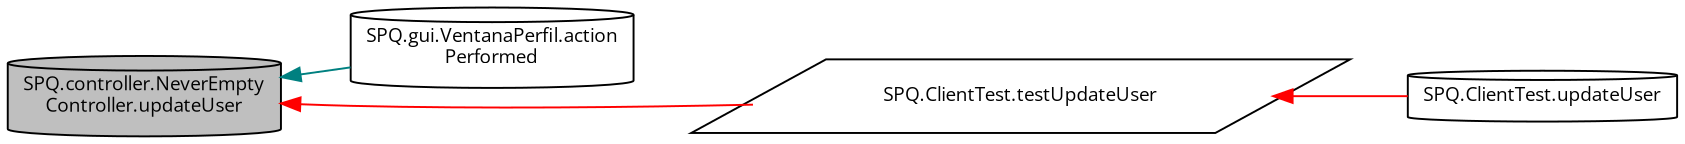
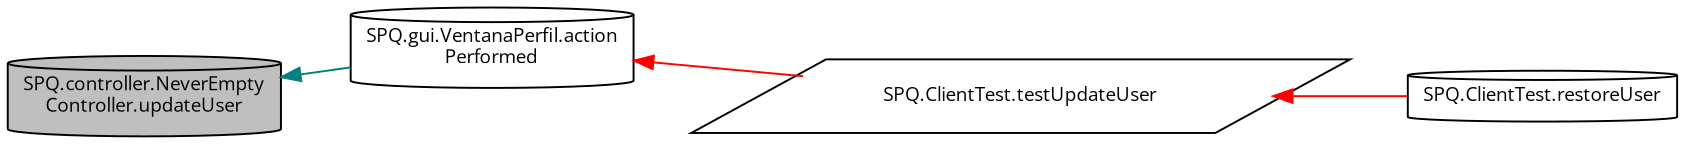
node "SPQ.ClientTest.updateUser": label "SPQ.ClientTest.updateUser" -> "SPQ.ClientTest.restoreUser"
edge "SPQ.ClientTest.testUpdateUser" -> "SPQ.controller.NeverEmpty Controller.updateUser": now "SPQ.ClientTest.testUpdateUser" -> "SPQ.gui.VentanaPerfil.action Performed"
